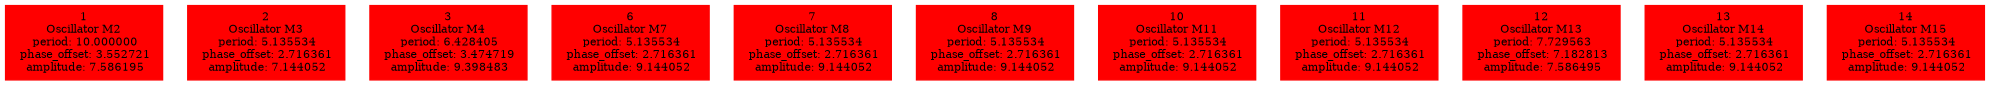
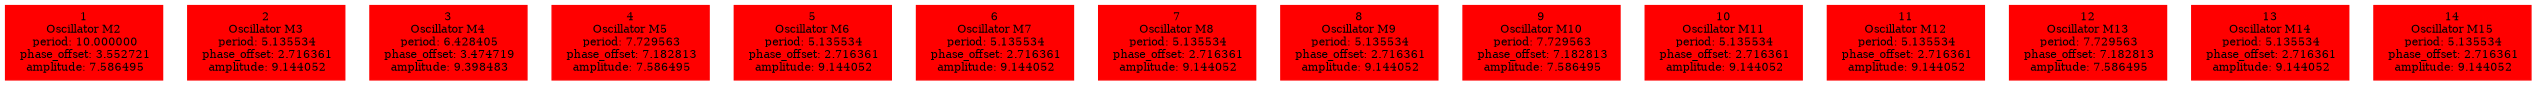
node "4": added
node "5": added
node "9": added
node "1": text "amplitude: 7.586195" -> "amplitude: 7.586495"
node "2": text "amplitude: 7.144052" -> "amplitude: 9.144052"
